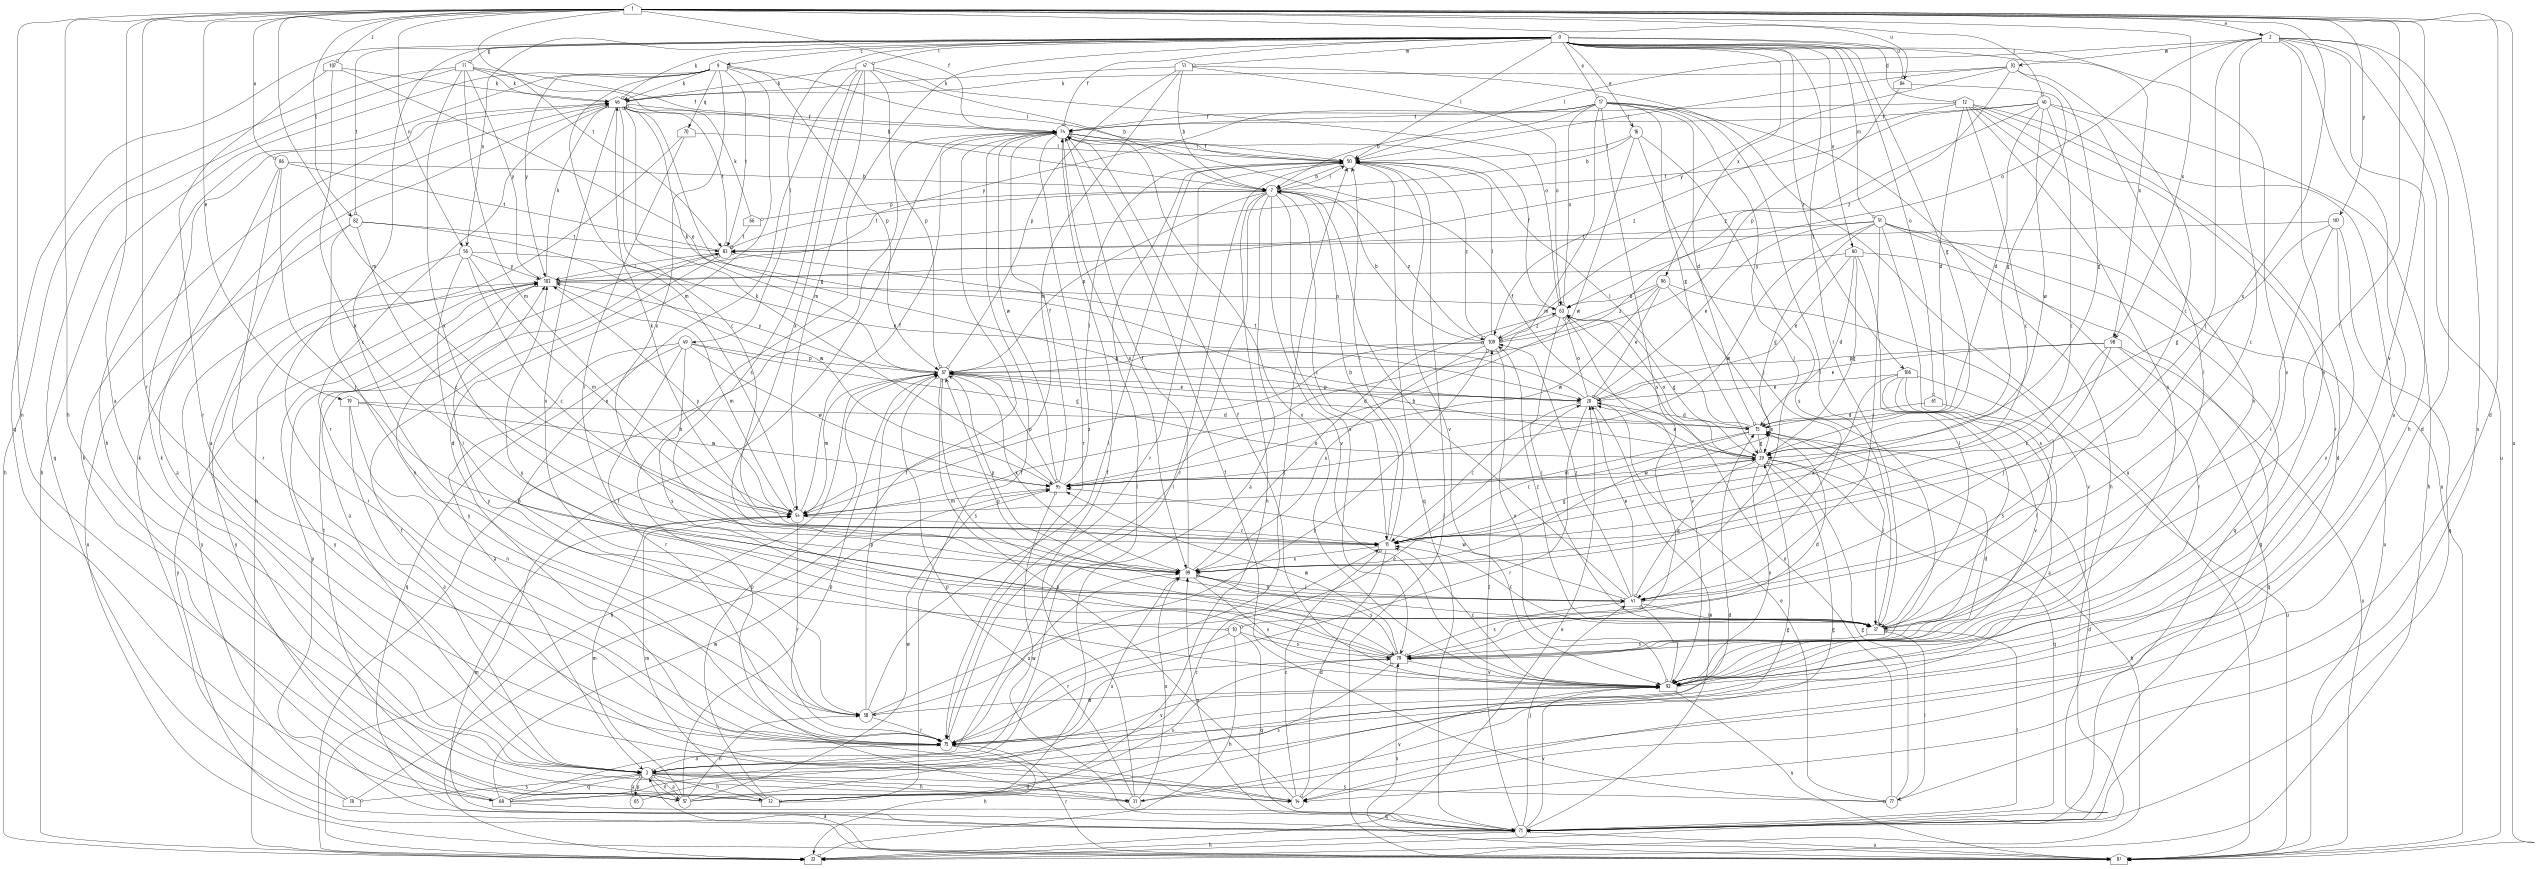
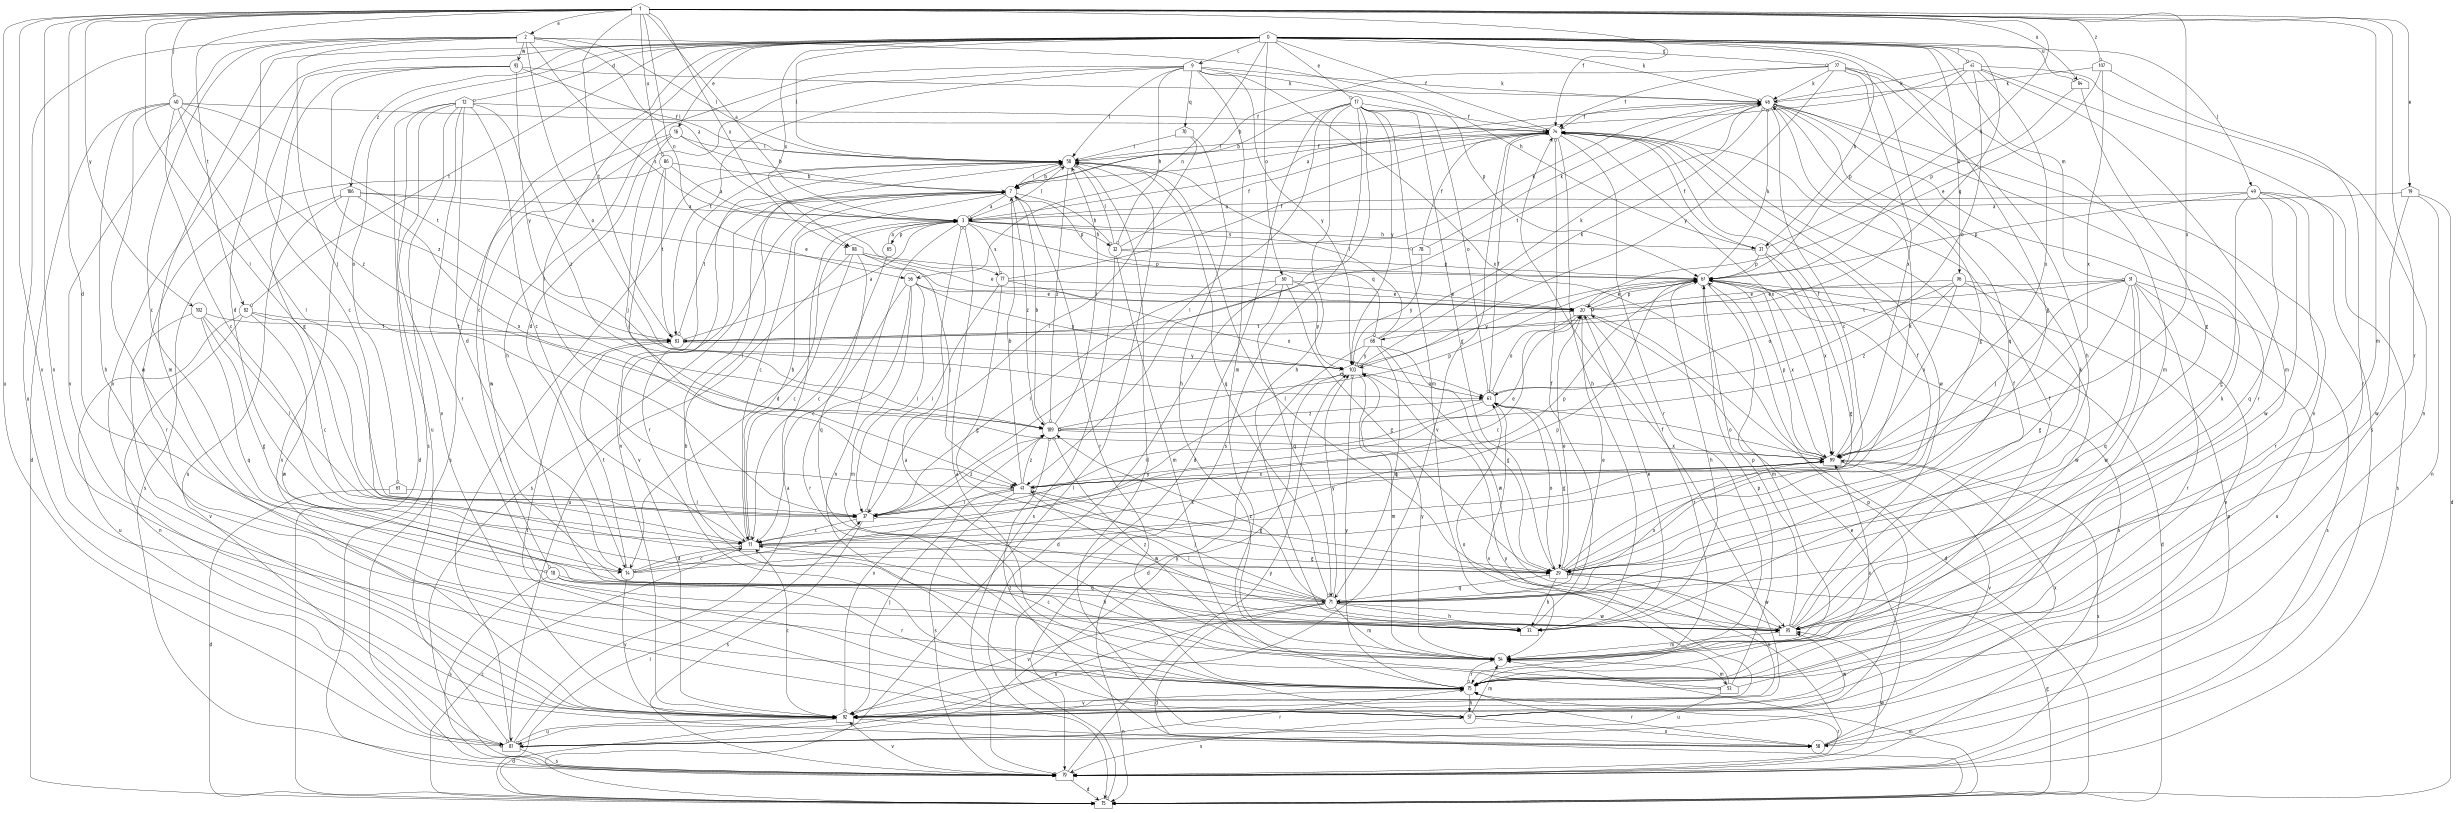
node "46": shape house -> circle
node "66": removed
edge "83" -> "103": label "i" -> "y"
edge "53" -> "54": reversed
node "29": shape circle -> house
edge "75" -> "33": now "75" -> "57"
node "32": shape house -> circle
